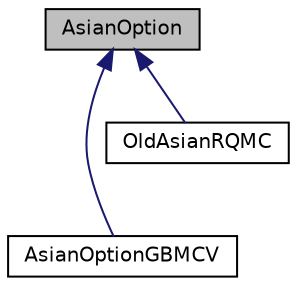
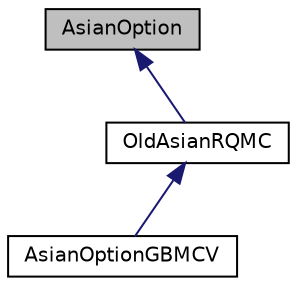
edge "AsianOptionGBMCV" -> "AsianOption": now "AsianOptionGBMCV" -> "OldAsianRQMC"
